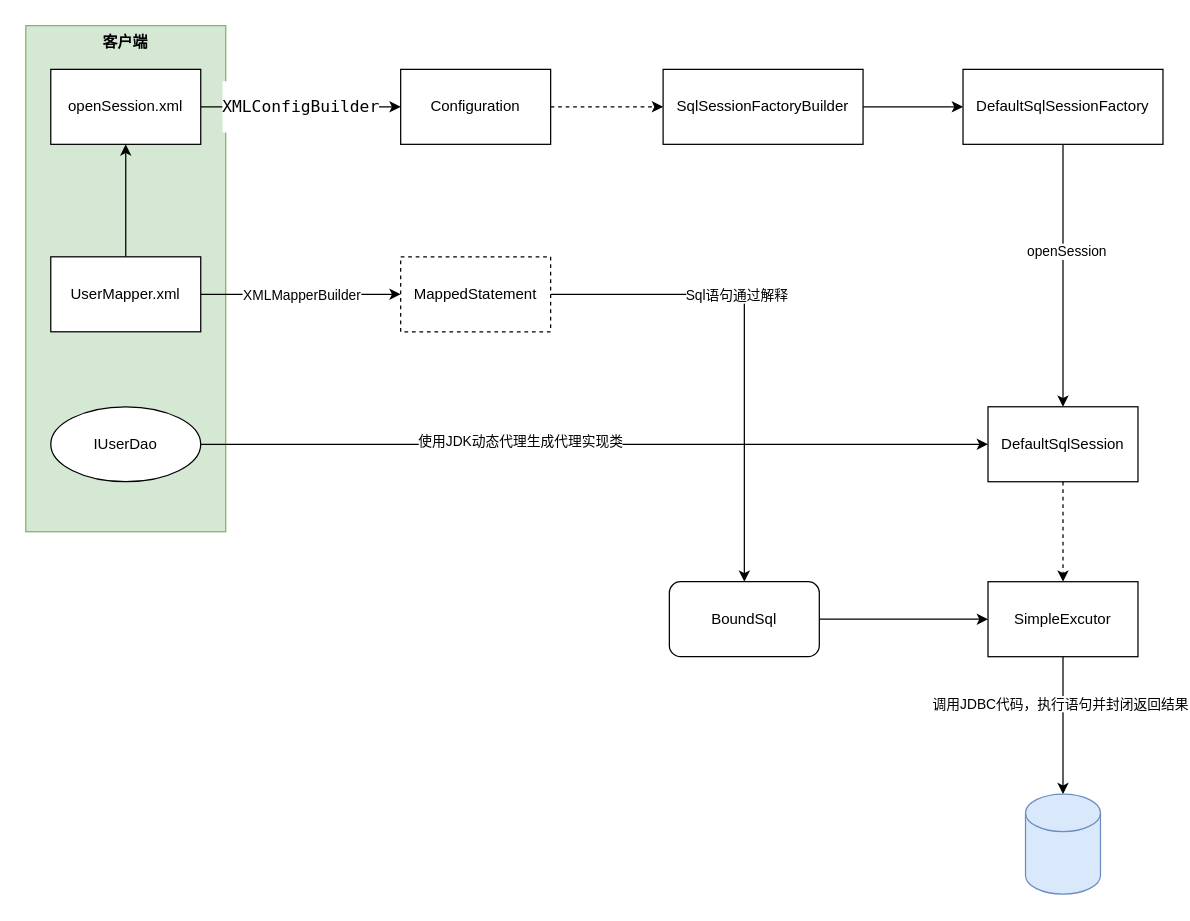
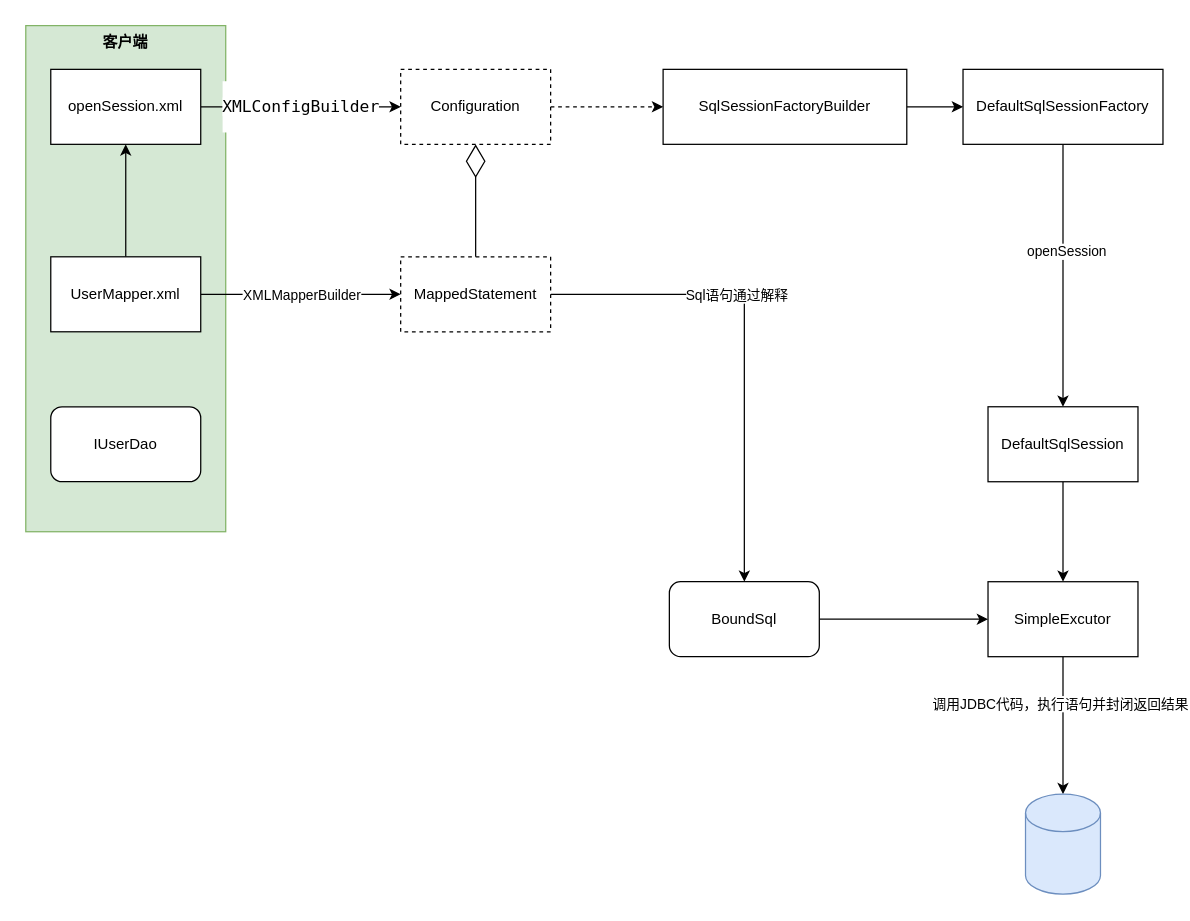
node "Configuration": style solid -> dashed
node "SqlSessionFactoryBuilder": size 200x75 -> 244x75
edge "MappedStatement" -> "Configuration": added
node "IUserDao": shape ellipse -> rounded rectangle
edge "IUserDao" -> "DefaultSqlSession": removed, label "使用JDK动态代理生成代理实现类"
edge "DefaultSqlSession" -> "SimpleExcutor": style dashed -> solid
